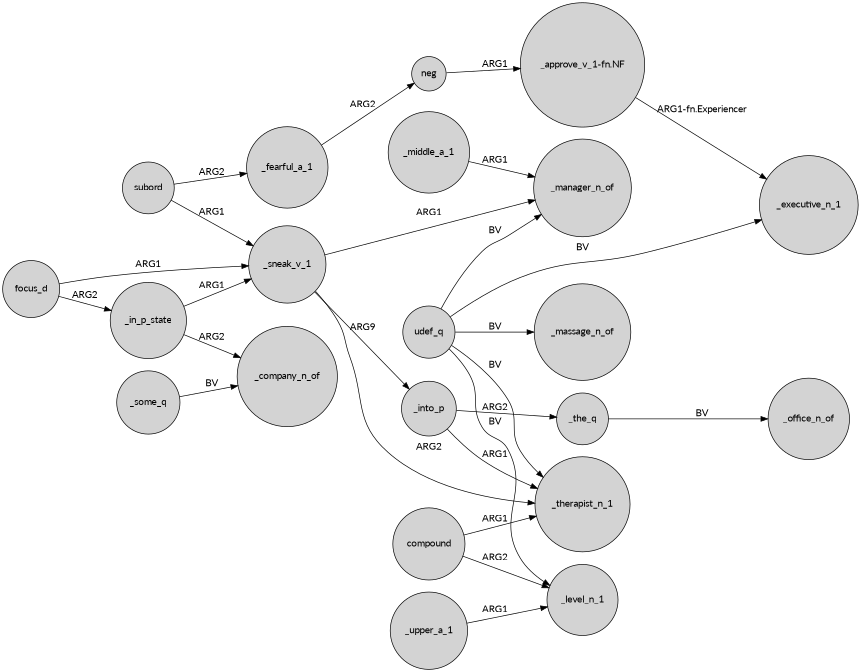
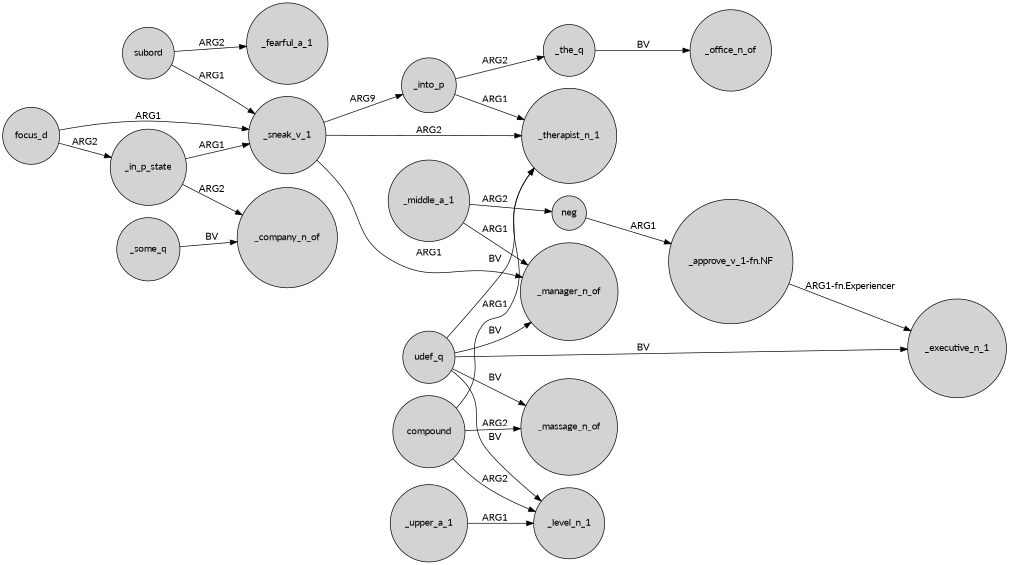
edge "_fearful_a_1" -> "neg": now "_middle_a_1" -> "neg"
edge "compound" -> "_massage_n_of": added, label "ARG2"
